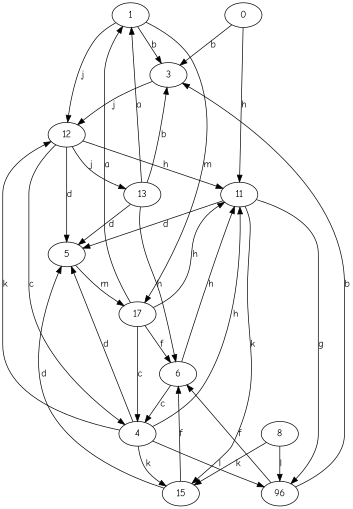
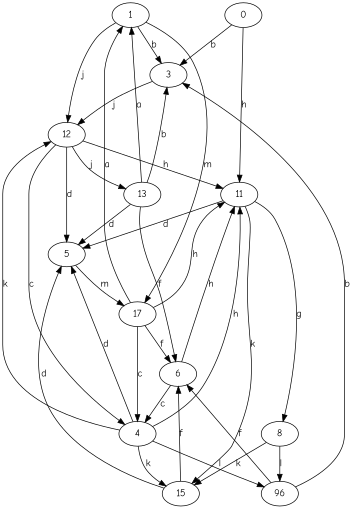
edge "13" -> "6": label "h" -> "f"
edge "11" -> "96": now "11" -> "8"
